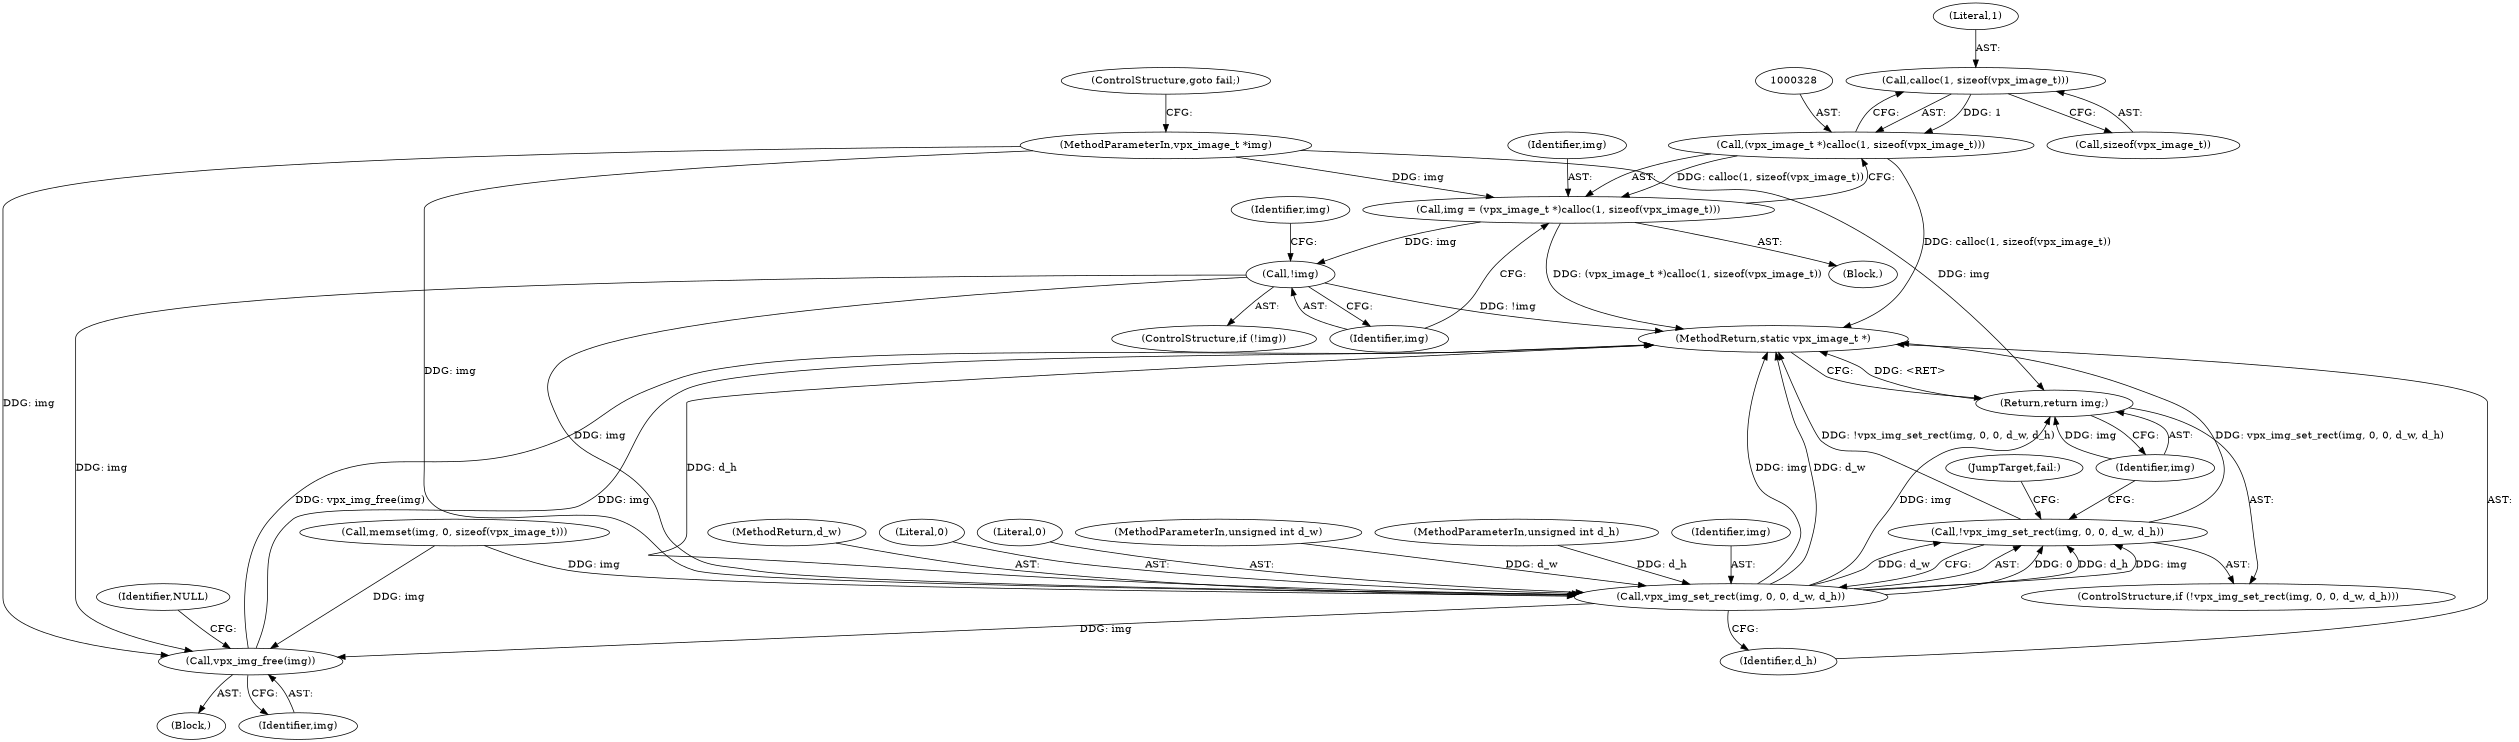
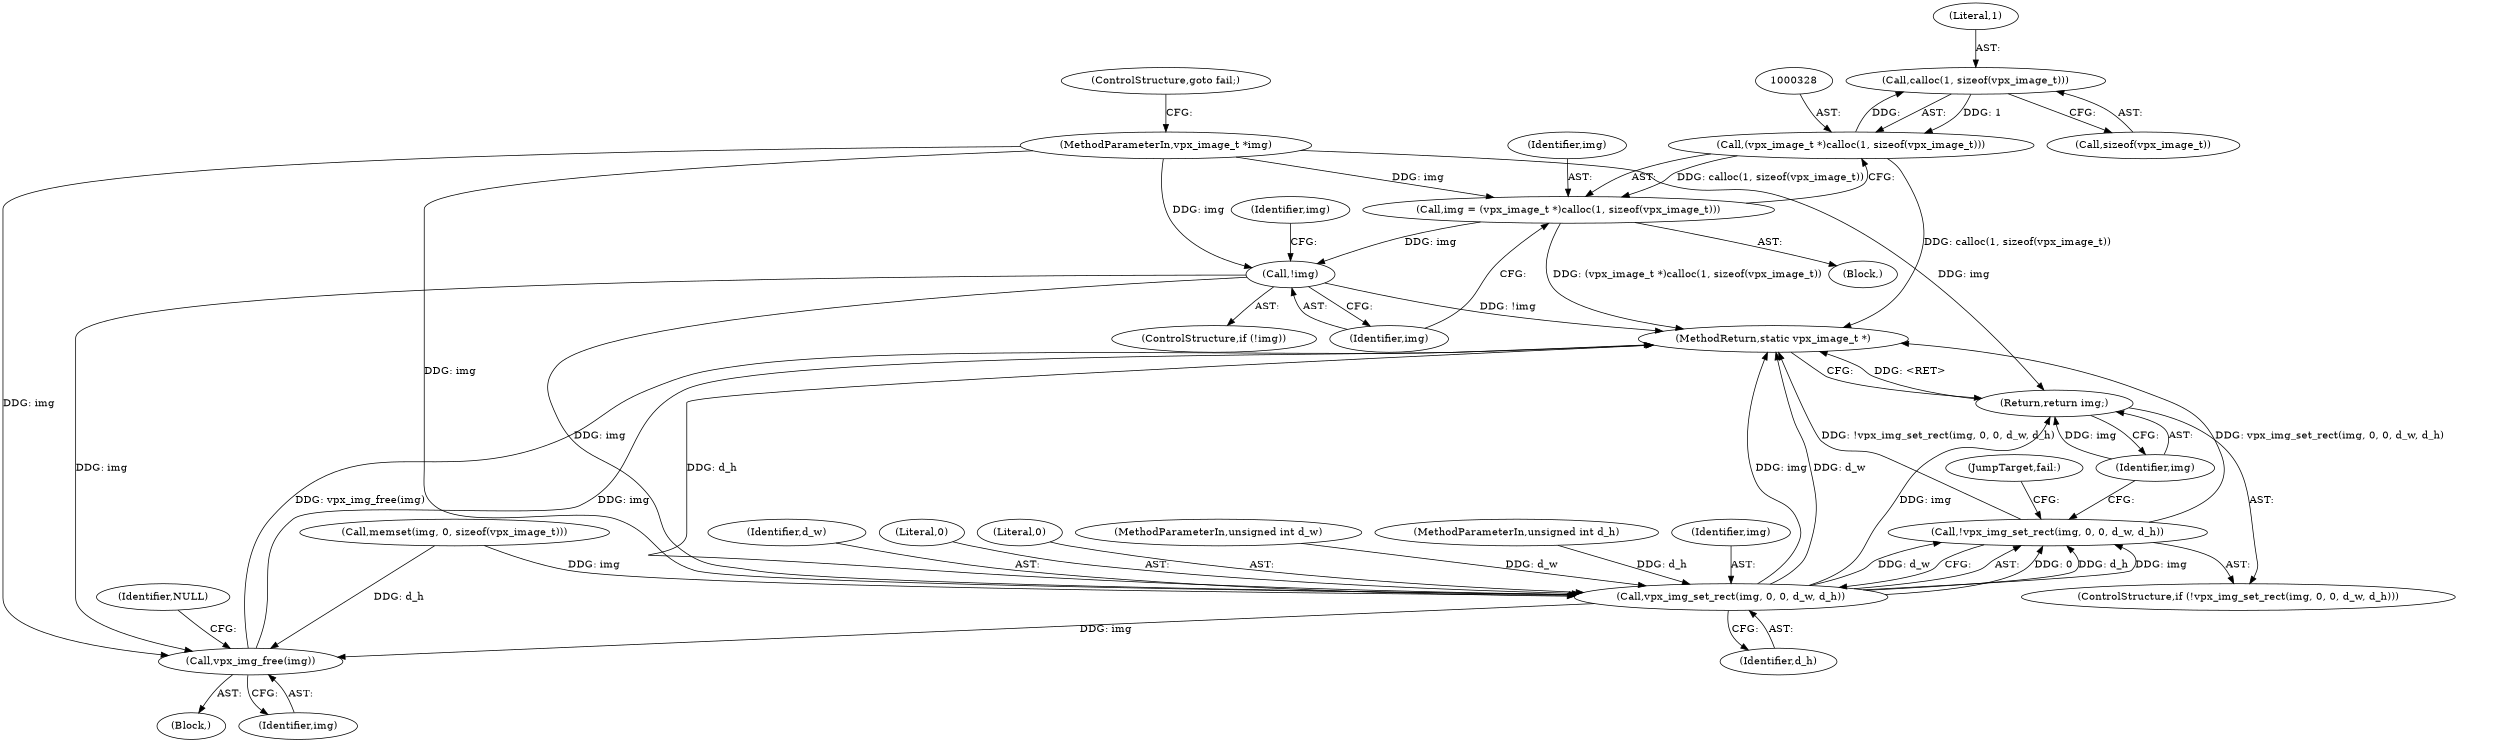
edge "(Call,(vpx_image_t *)calloc(1, sizeof(vpx_image_t)))" -> "(Call,calloc(1, sizeof(vpx_image_t)))": label "CFG: " -> "DDG: "
edge "(MethodParameterIn,vpx_image_t *img)" -> "(Call,!img)": added, label "DDG: img"
node "(MethodReturn,d_w)": label "(MethodReturn,d_w)" -> "(Identifier,d_w)"
edge "(Identifier,d_h)" -> "(MethodReturn,static vpx_image_t *)": now "(Identifier,d_h)" -> "(Call,vpx_img_set_rect(img, 0, 0, d_w, d_h))"
edge "(Call,memset(img, 0, sizeof(vpx_image_t)))" -> "(Call,vpx_img_free(img))": label "DDG: img" -> "DDG: d_h"
